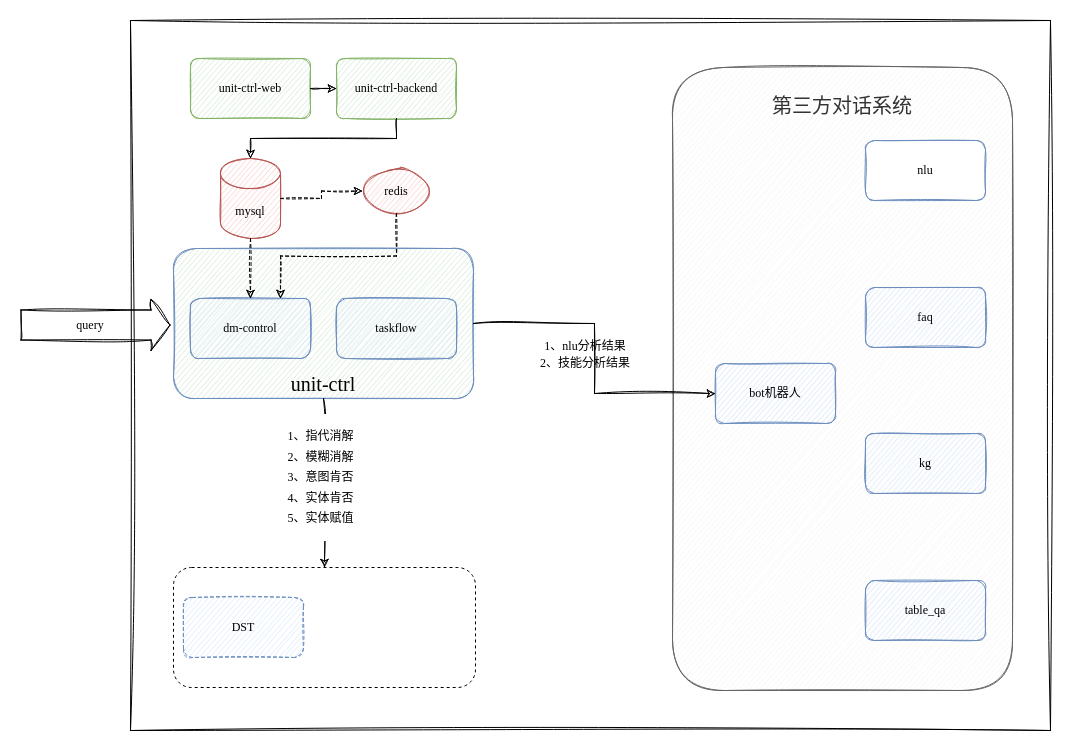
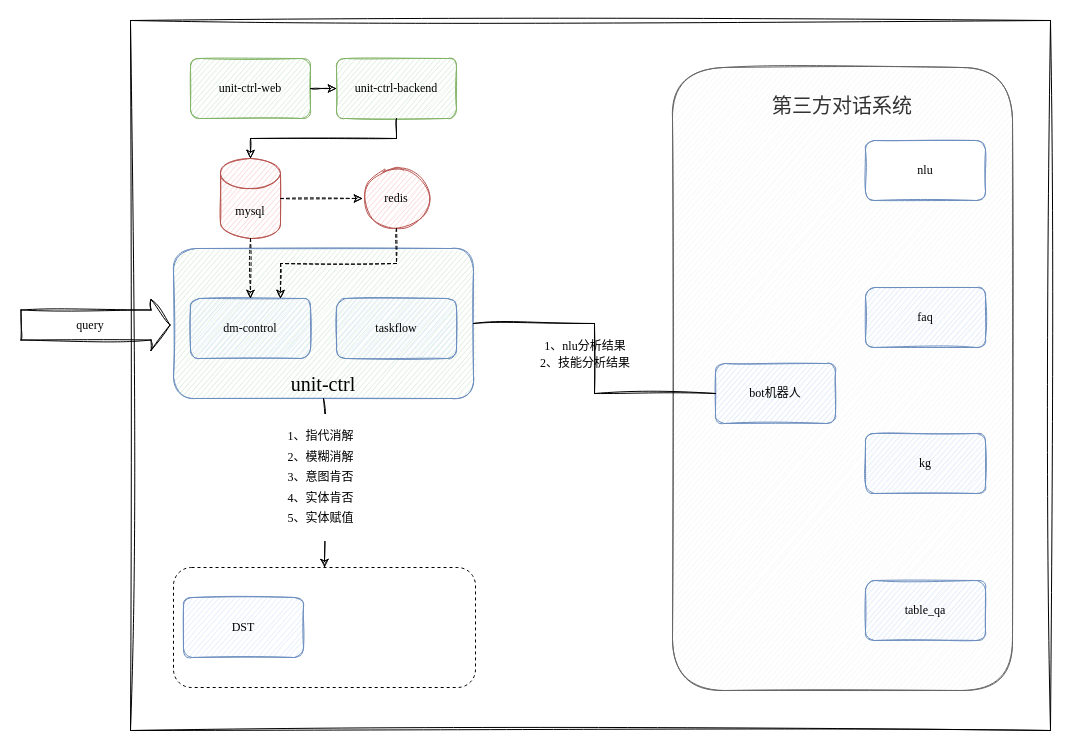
node "redis": size 68x45 -> 68x60
edge "unit-ctrl" -> "bot机器人": arrowhead classic -> none
node "DST": style dashed -> solid
